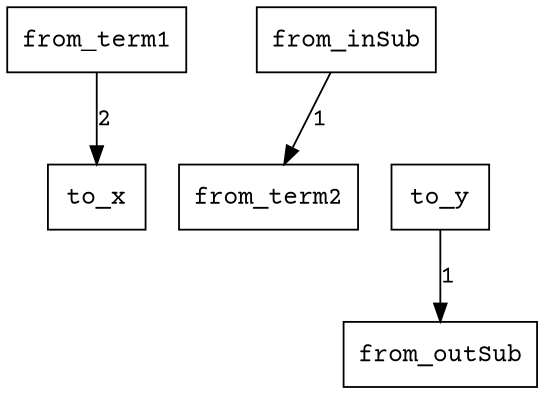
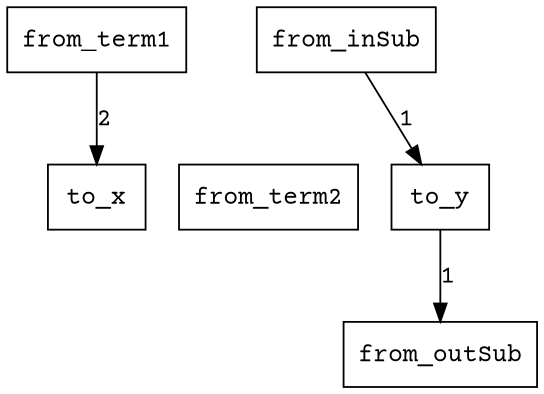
edge "from_inSub" -> "from_term2": now "from_inSub" -> "to_y"
